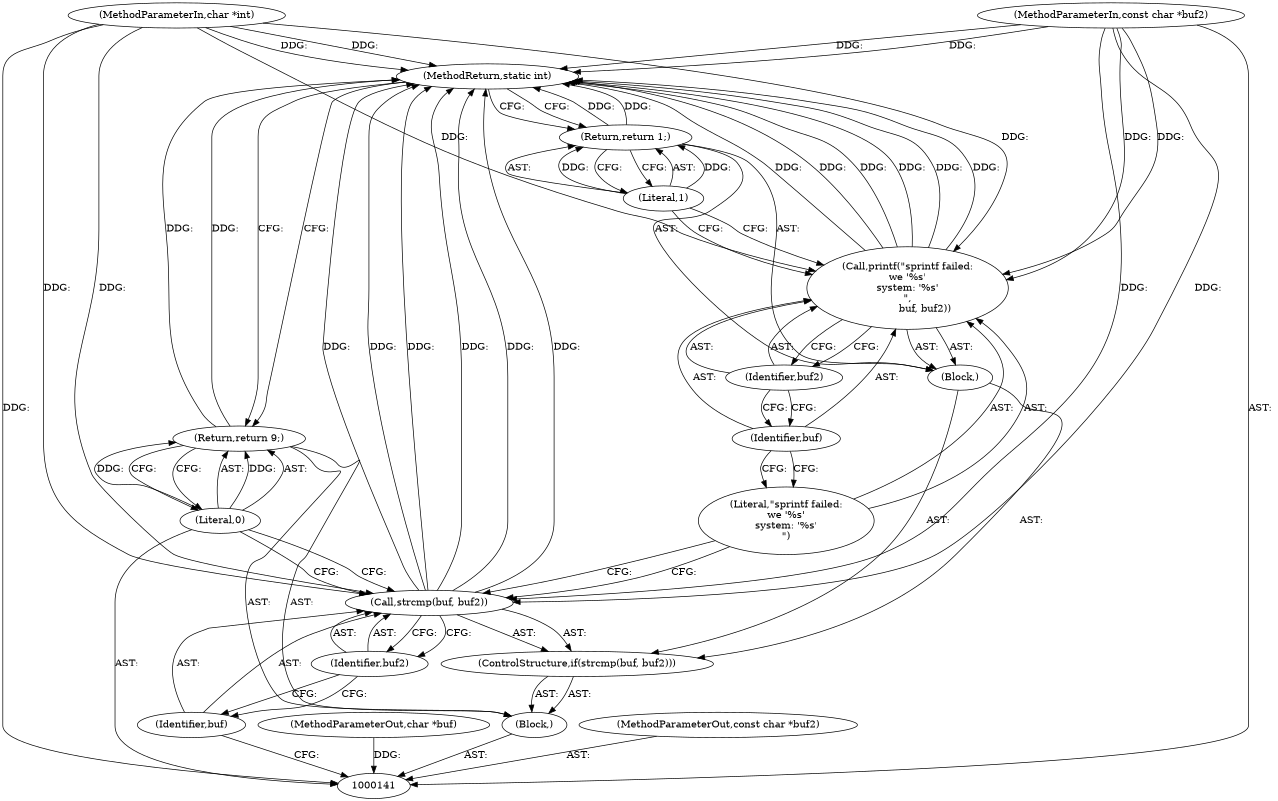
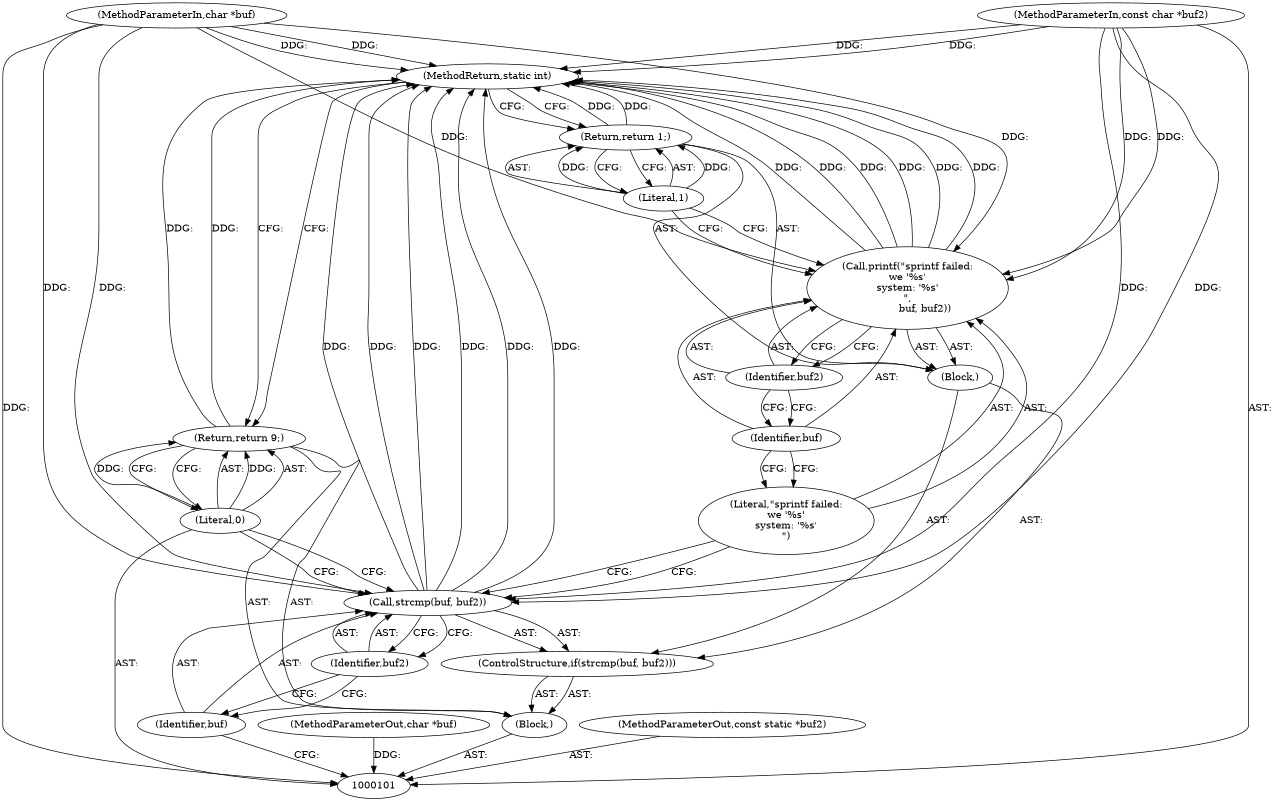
node "(MethodParameterIn,char *int)": label "(MethodParameterIn,char *int)" -> "(MethodParameterIn,char *buf)"
node "(MethodParameterOut,const char *buf2)": label "(MethodParameterOut,const char *buf2)" -> "(MethodParameterOut,const static *buf2)"
node "1000141": label "1000141" -> "1000101"
